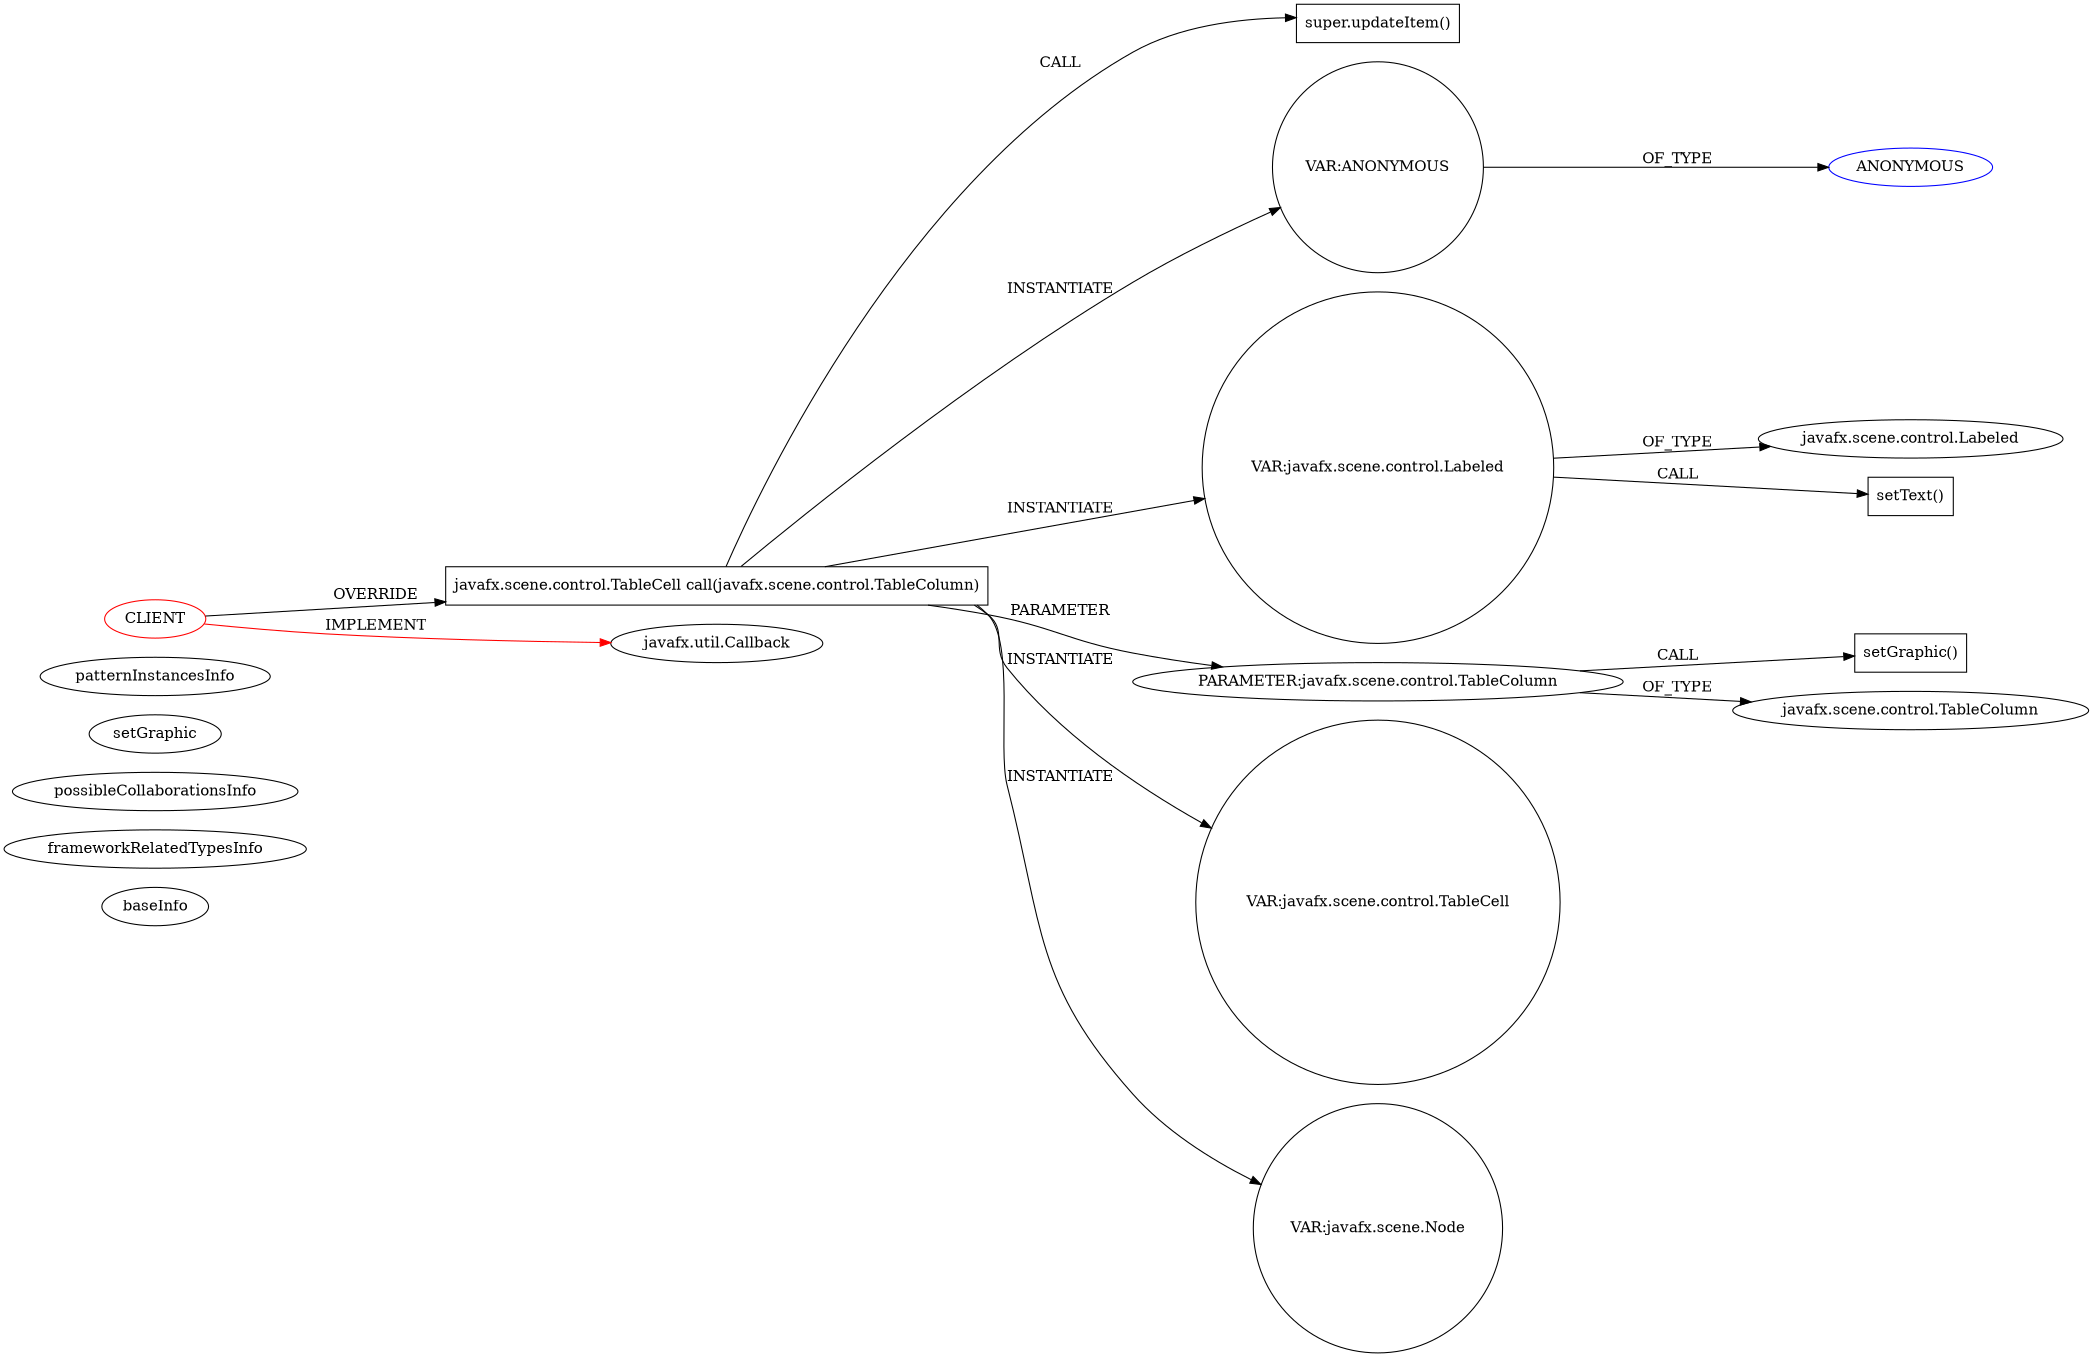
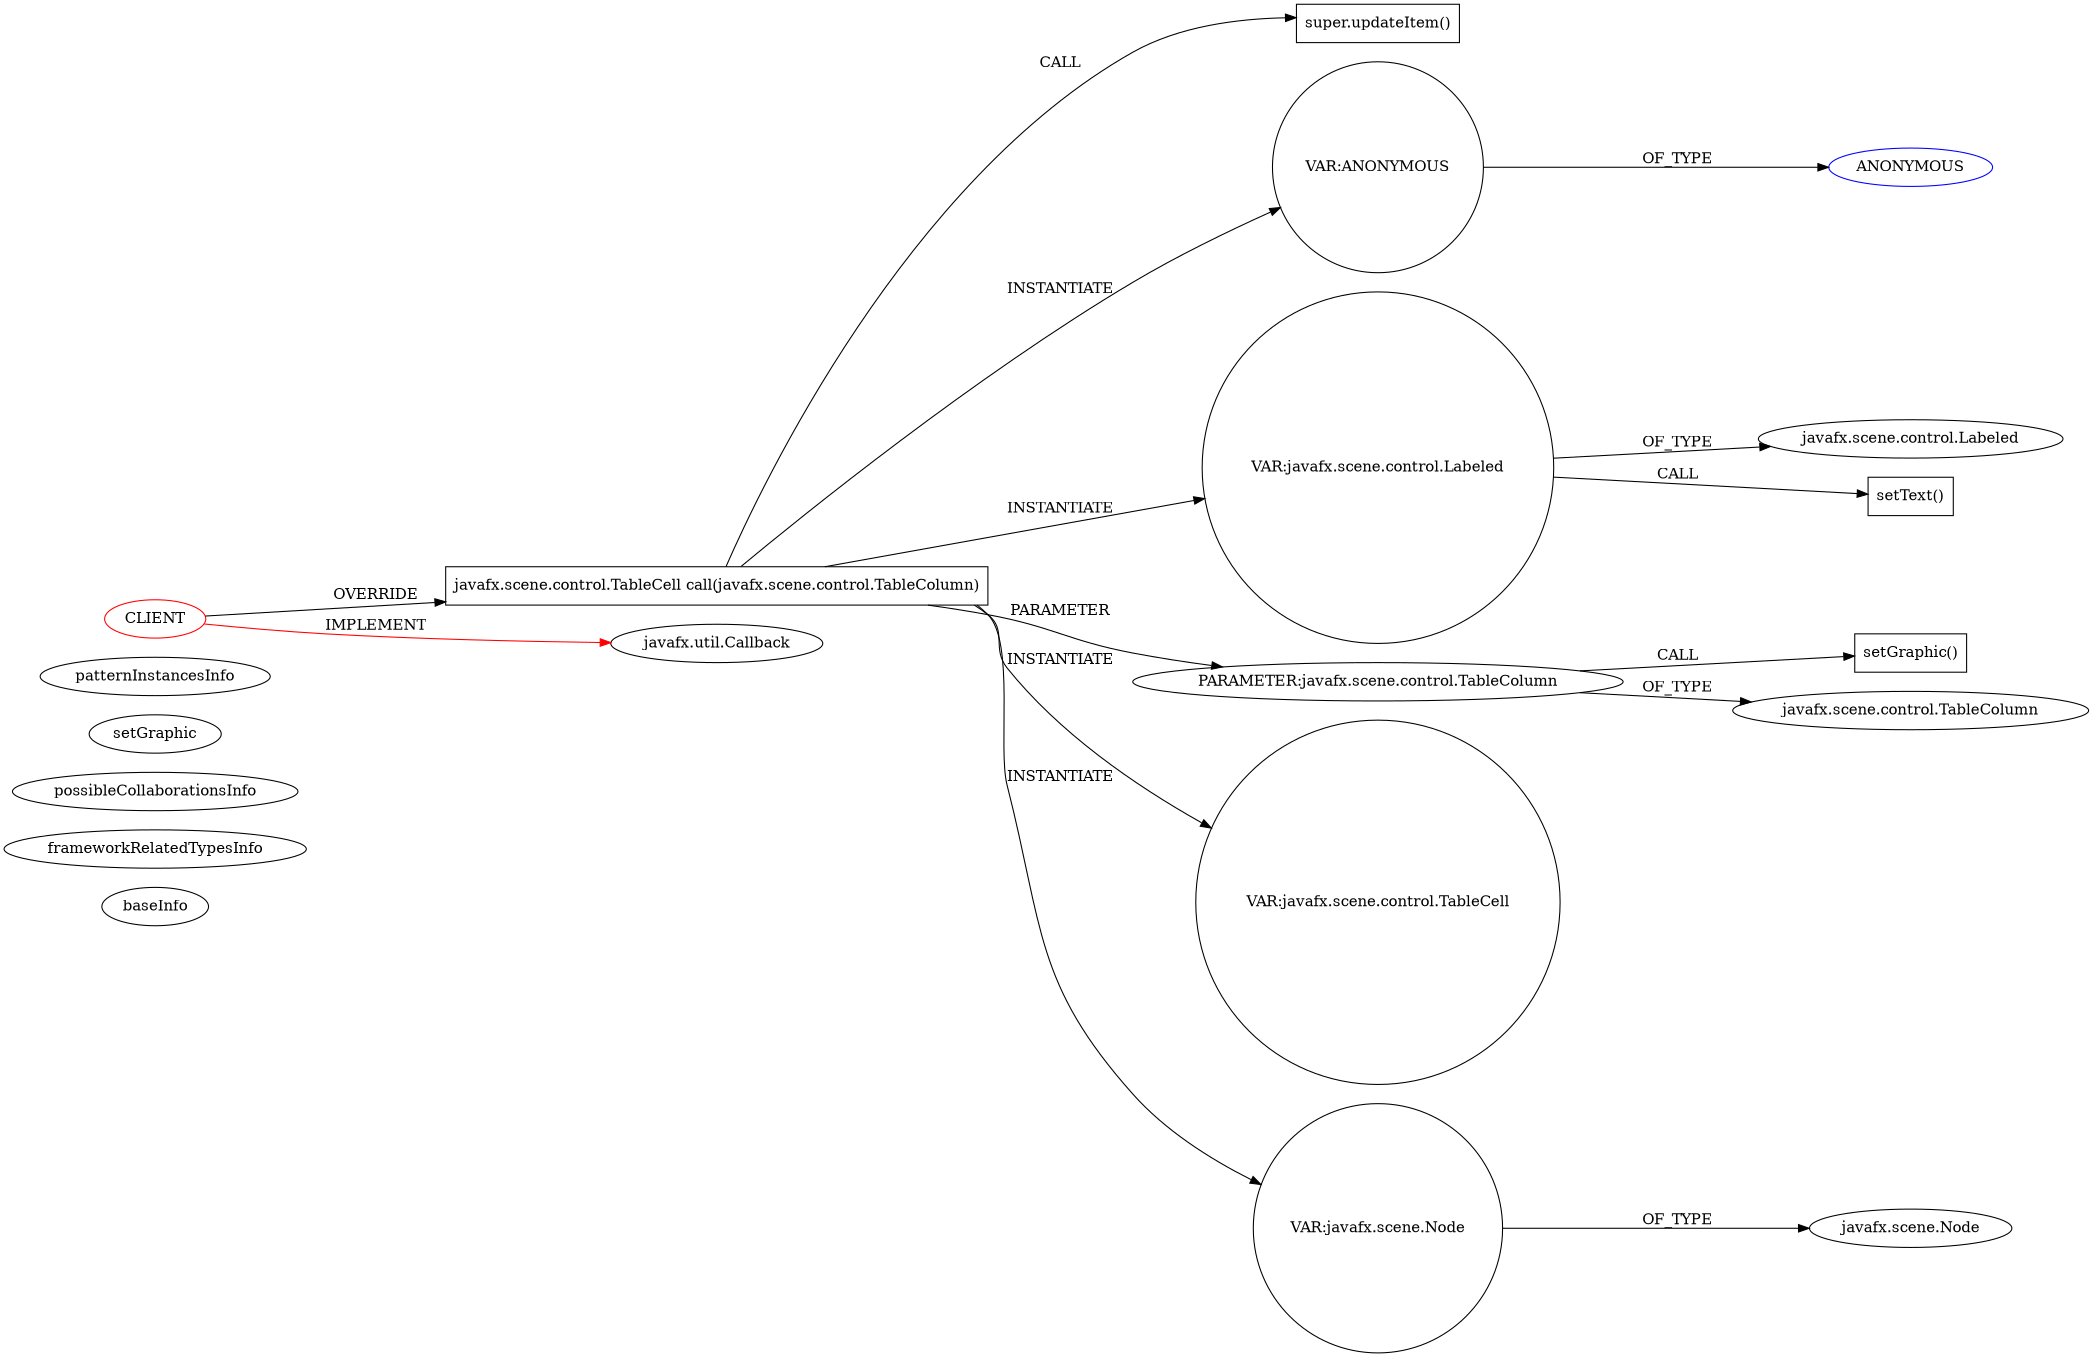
node "javafx.scene.Node": added
